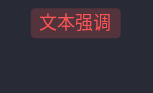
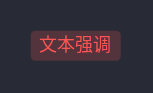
node "文本强调": moved (76, 23) -> (76, 46)
